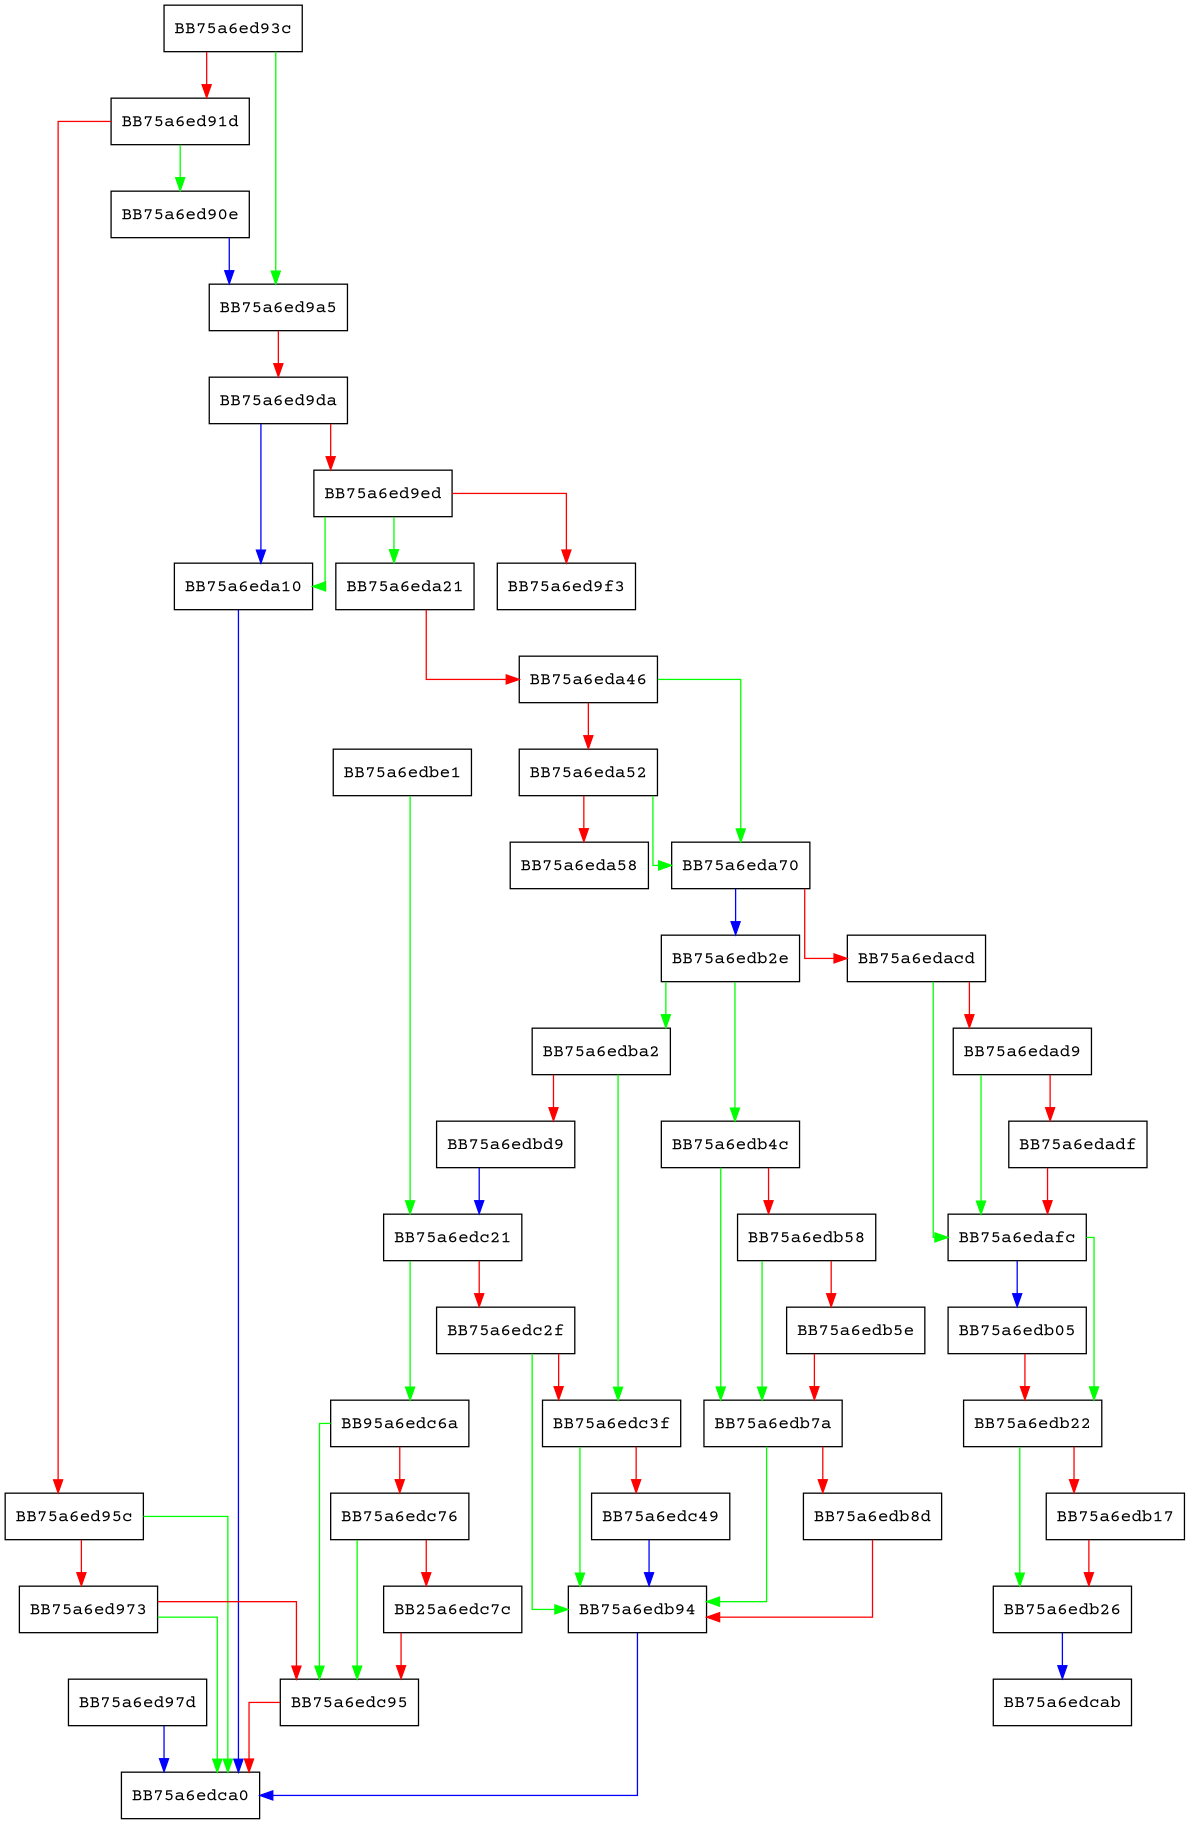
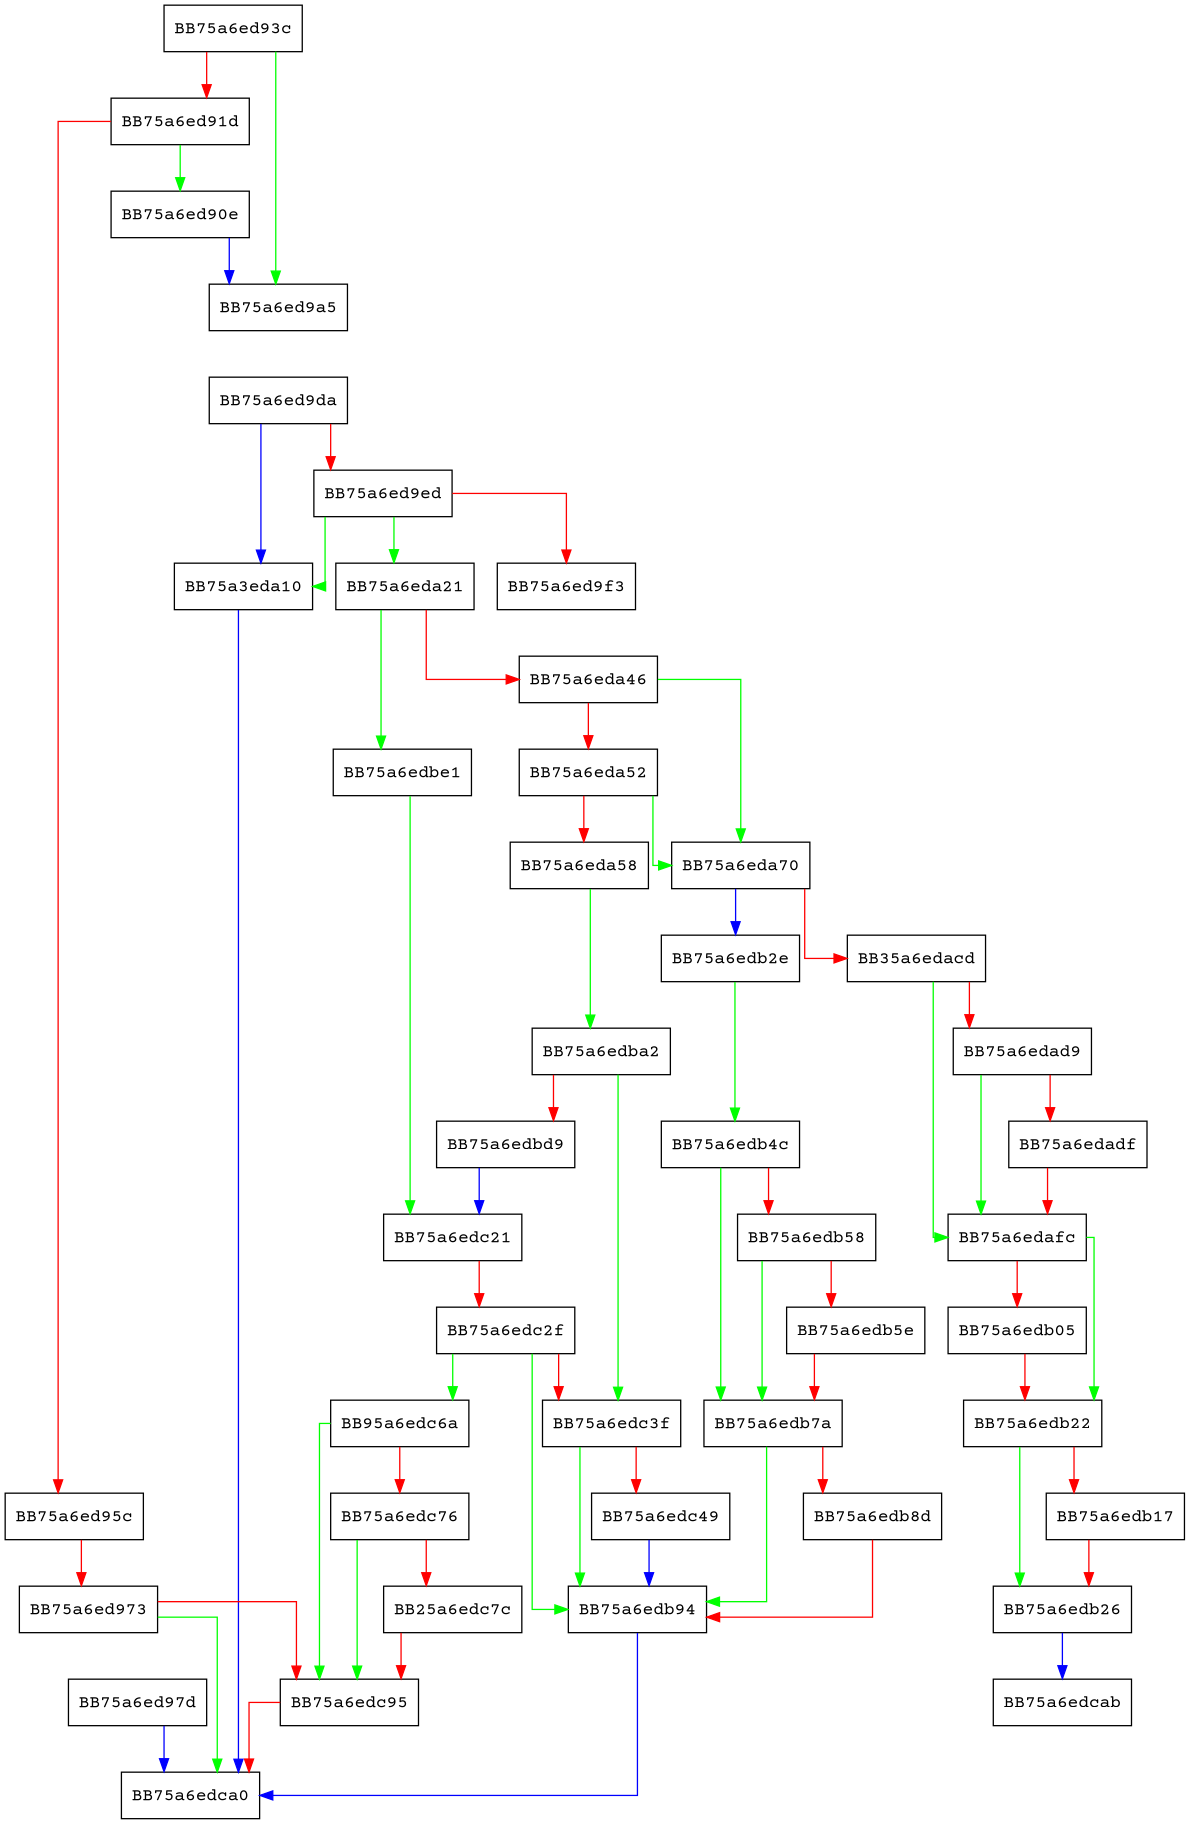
edge "BB75a6ed9a5" -> "BB75a6ed9da": removed
node "BB75a6eda10": label "BB75a6eda10" -> "BB75a3eda10"
edge "BB75a6eda21" -> "BB75a6edbe1": added
node "BB75a6edacd": label "BB75a6edacd" -> "BB35a6edacd"
edge "BB75a6edb2e" -> "BB75a6edba2": now "BB75a6eda58" -> "BB75a6edba2"
edge "BB75a6edafc" -> "BB75a6edb05": color blue -> red
edge "BB75a6edc21" -> "BB95a6edc6a": now "BB75a6edc2f" -> "BB95a6edc6a"
edge "BB75a6ed95c" -> "BB75a6edca0": removed
